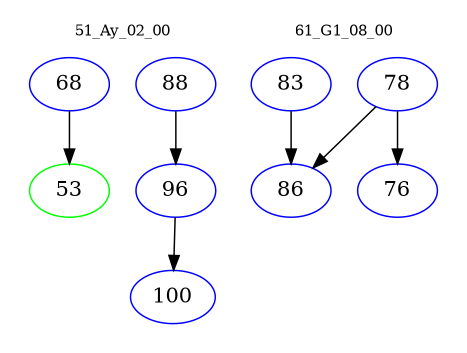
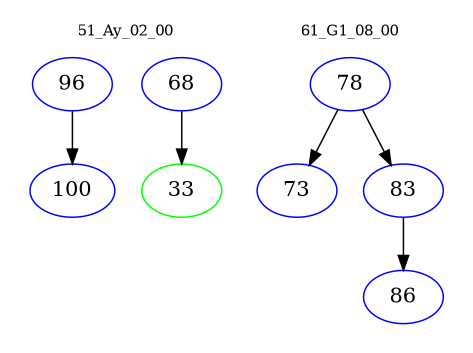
node "88": removed
edge "78" -> "86": now "78" -> "83"
node "53": label "53" -> "33"
node "76": label "76" -> "73"
